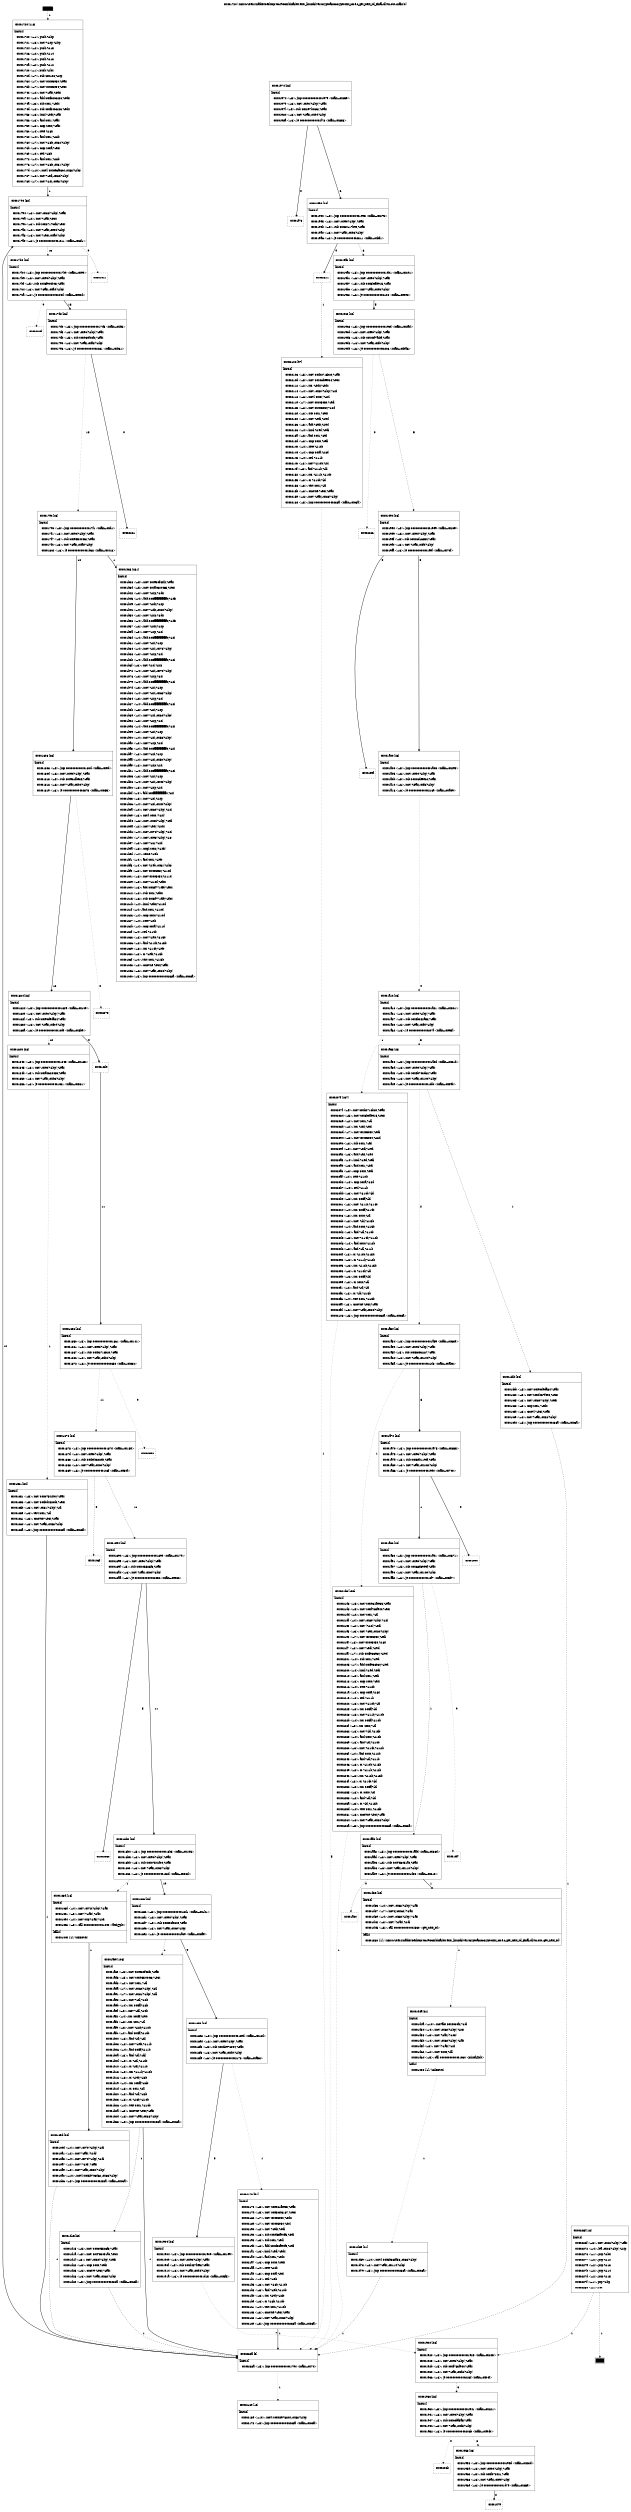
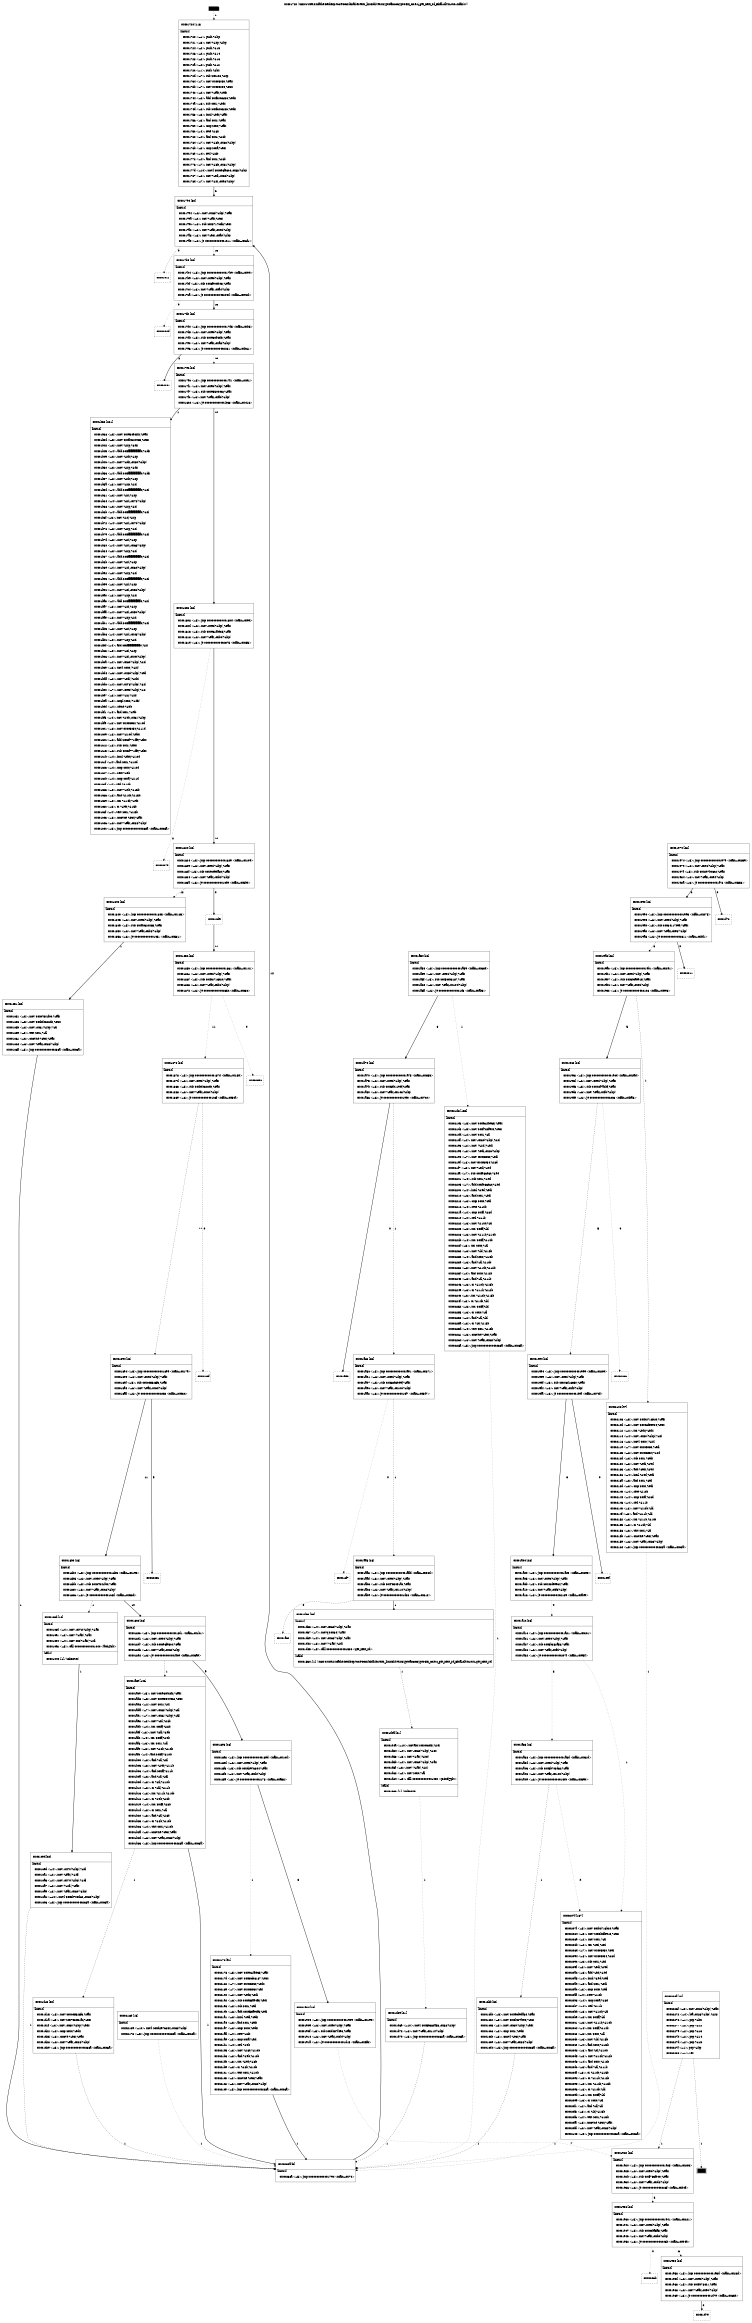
edge "0x401720 [116]" -> "0x401794 [32]": label " 1" -> " 6"
edge "0x402311" -> "0x402108 [97]": now "0x4019ac [28]" -> "0x402108 [97]"
edge "0x401a38 [28]" -> "0x401a54 [28]": now "0x401a38 [28]" -> "0x40207f [137]"
edge "0x401840 [28]" -> "0x401c51 [30]": style dotted -> bold
edge "0x401a70 [28]" -> "0x401a8c [28]": style bold -> dashed
edge "0x40207f [137]" -> "0x40238a [5]": label " 5" -> " 1"
edge "0x40238a [5]" -> "0x402169 [15]": reversed
